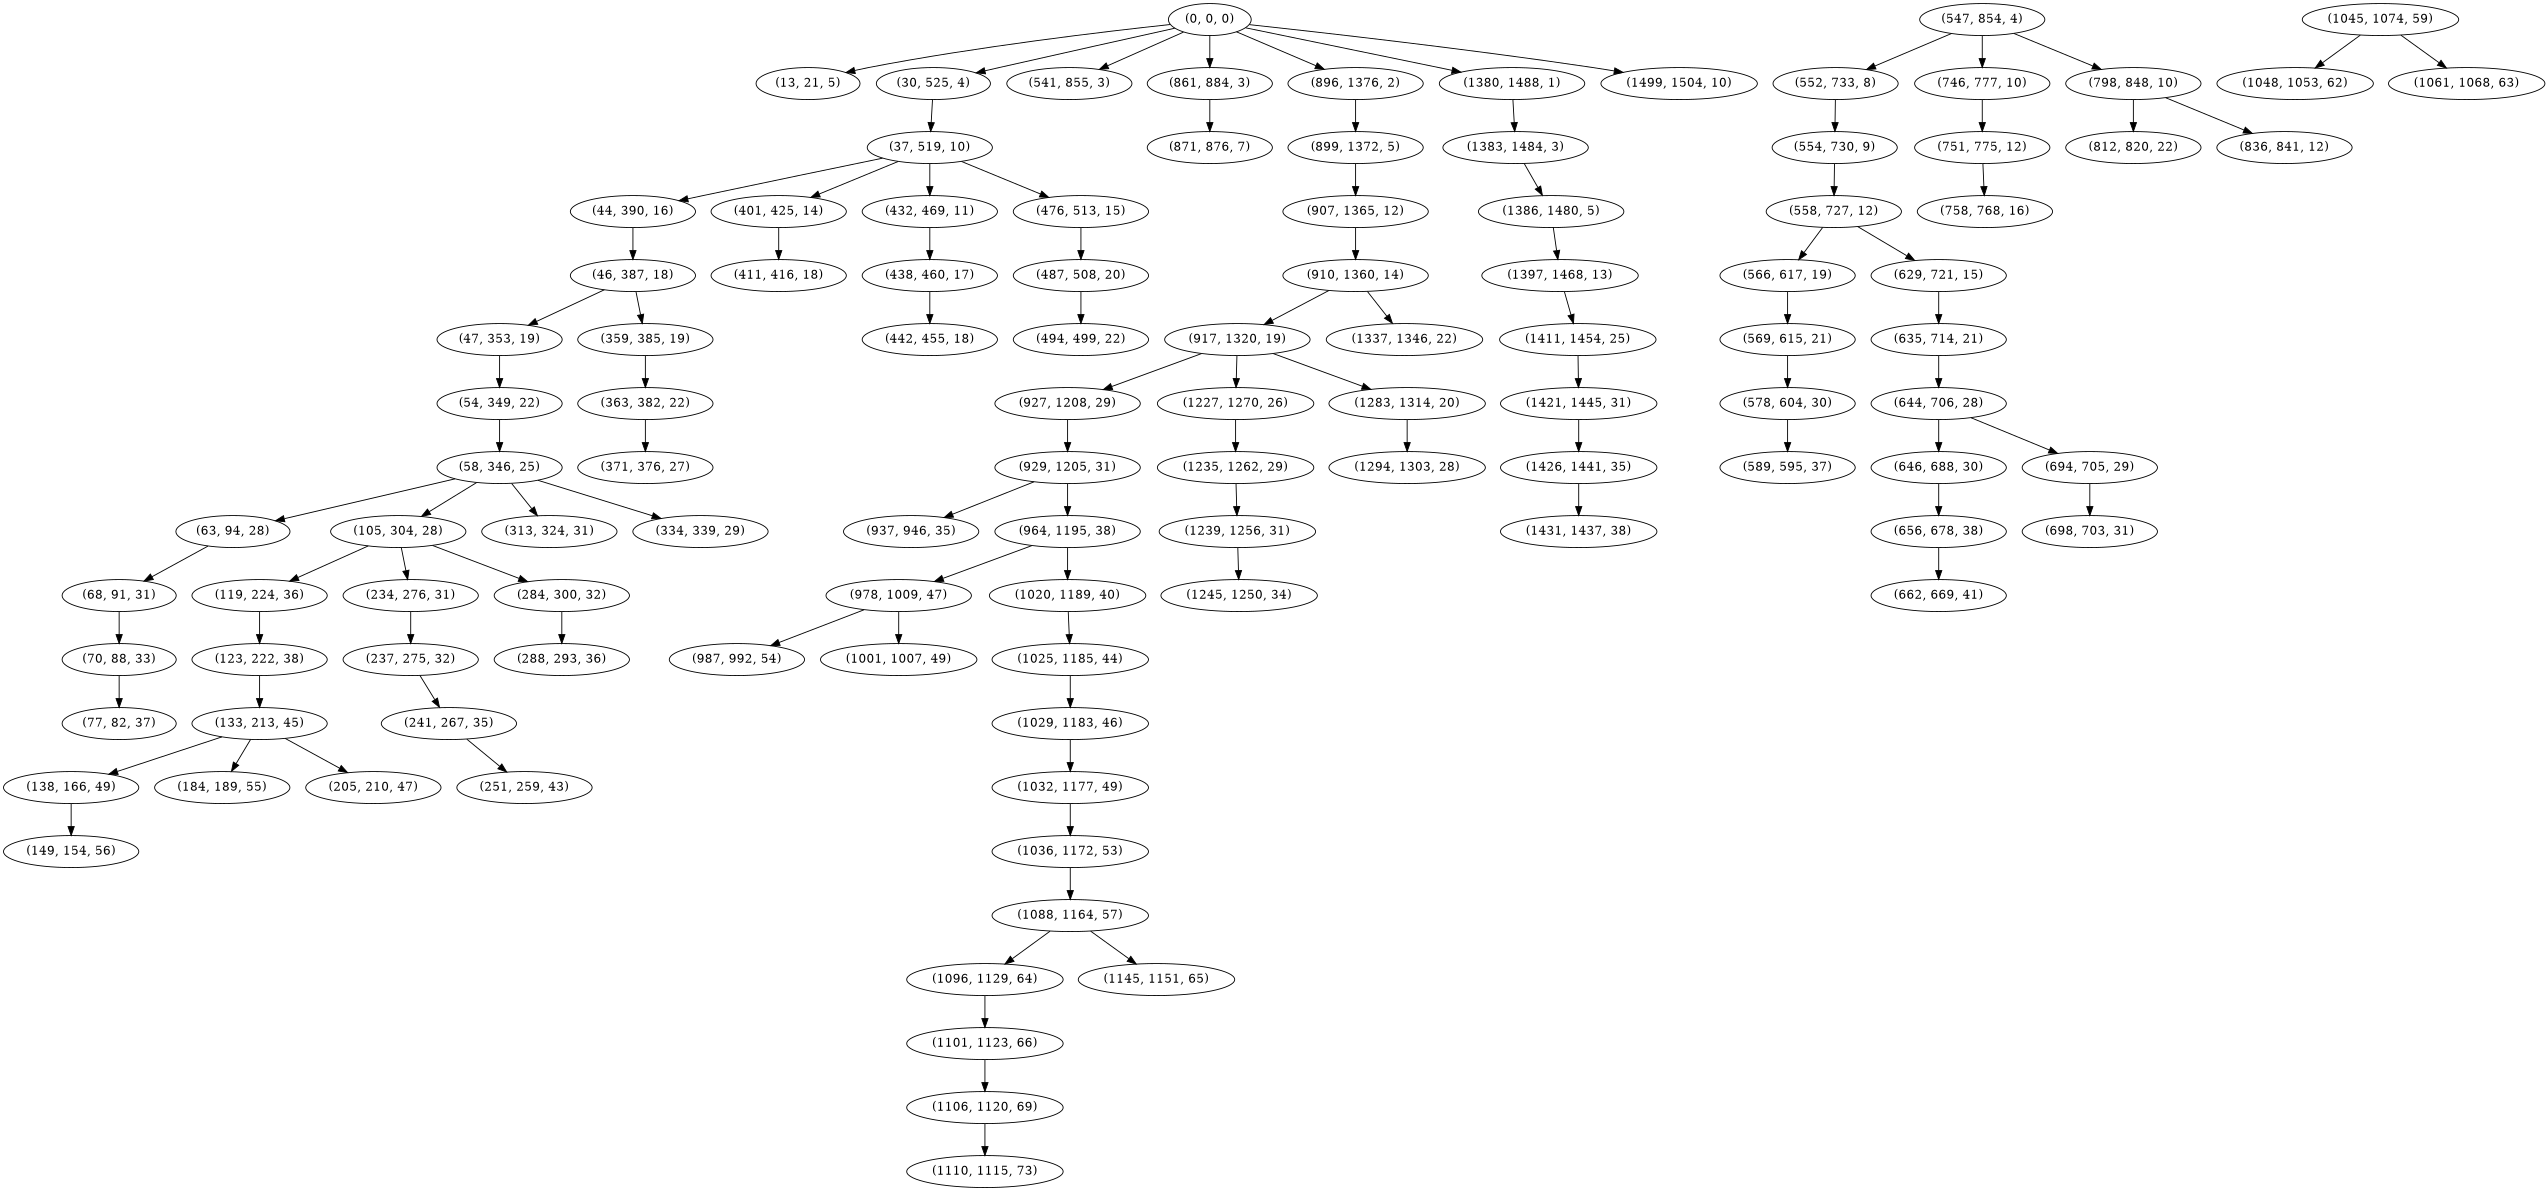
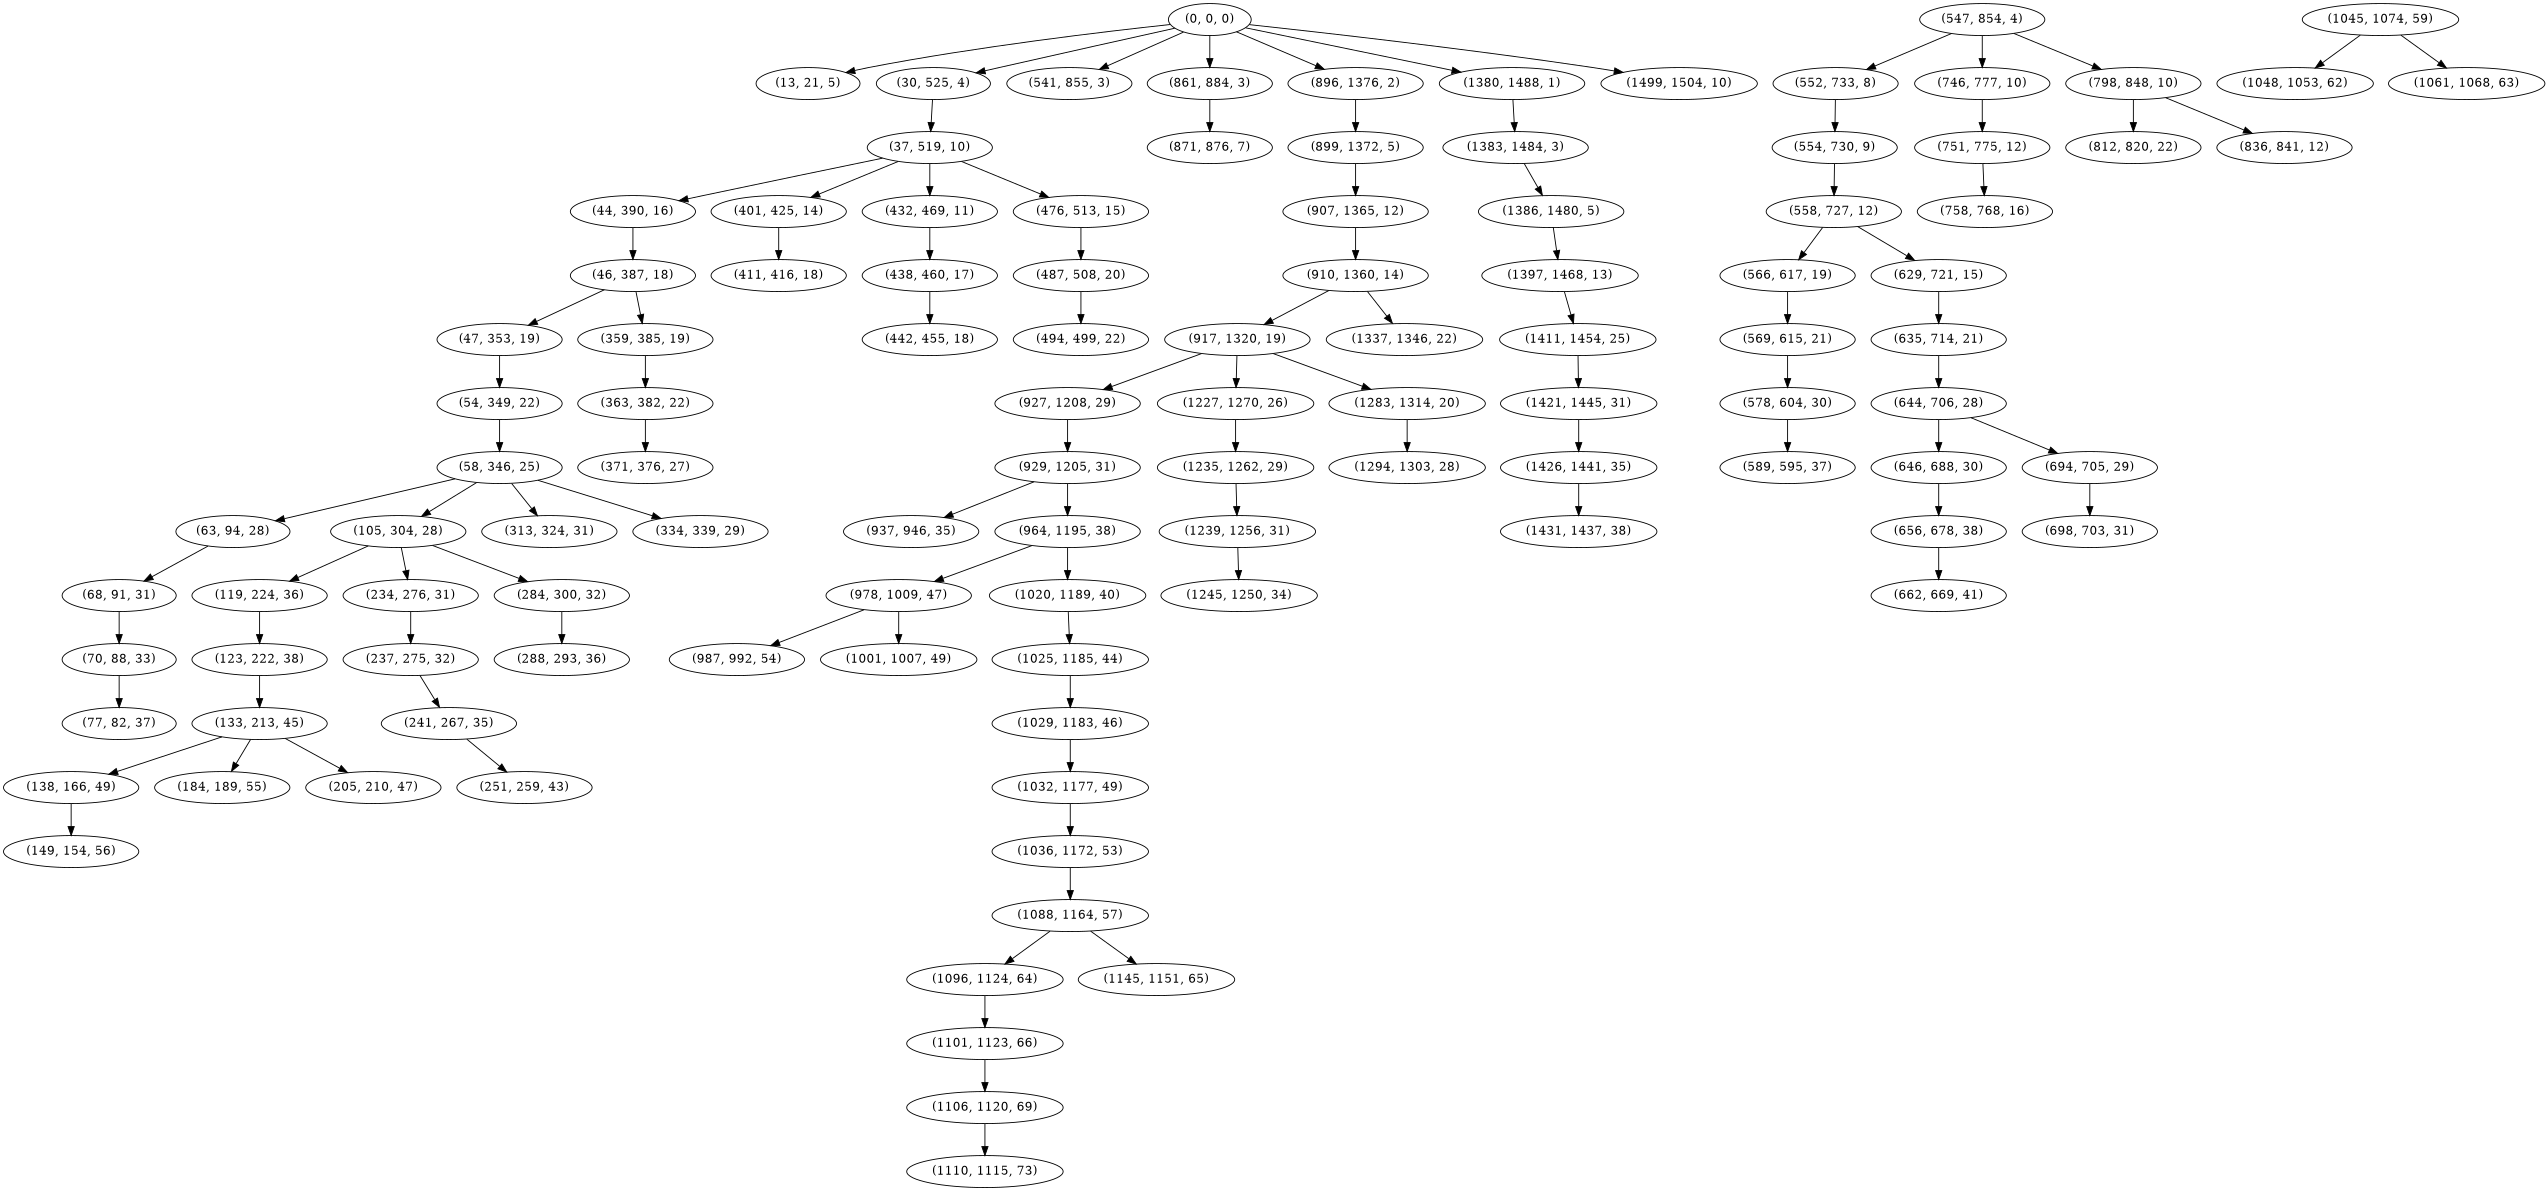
node "(1096, 1129, 64)": label "(1096, 1129, 64)" -> "(1096, 1124, 64)"
